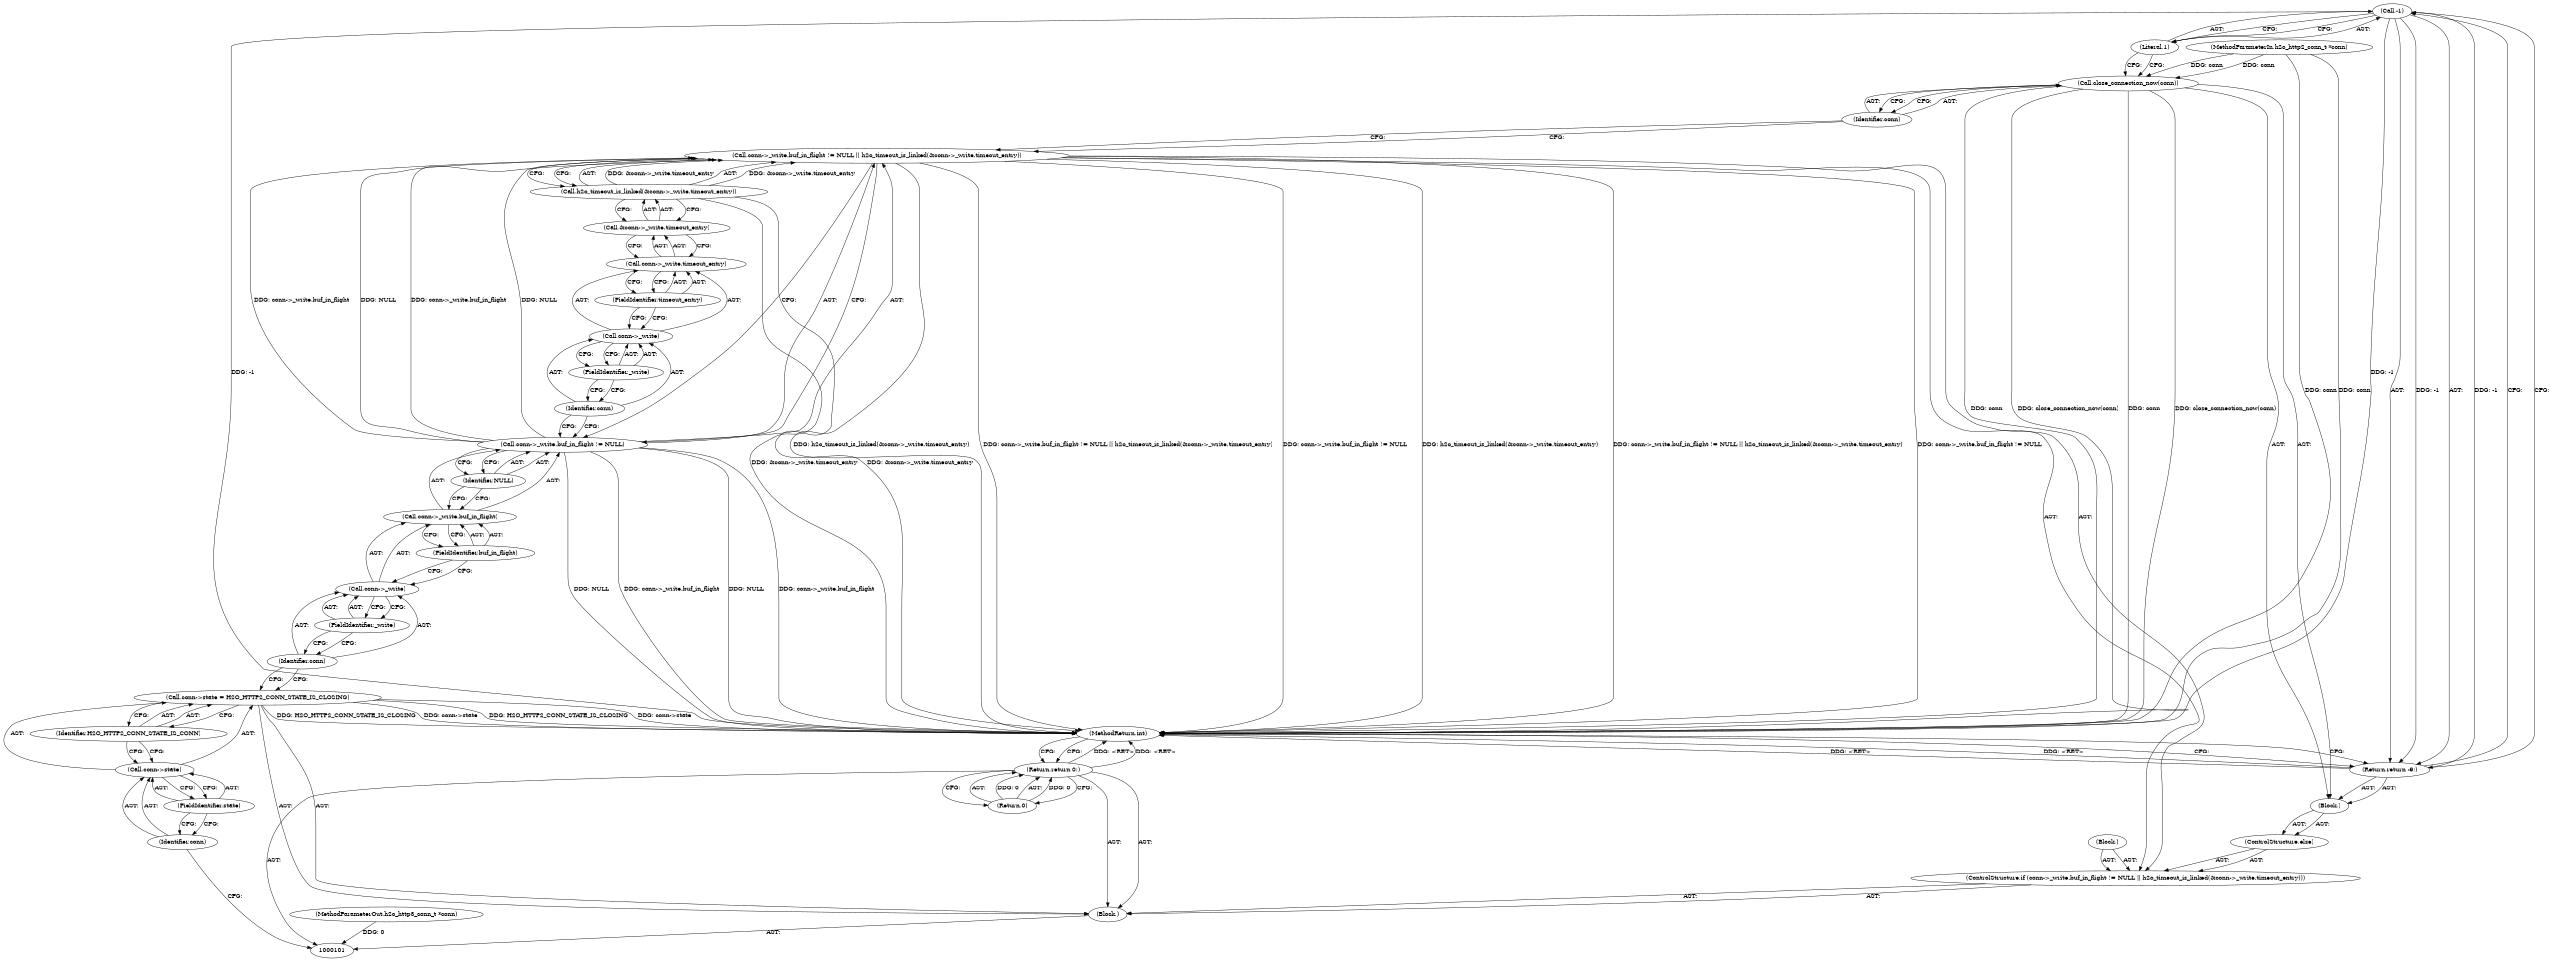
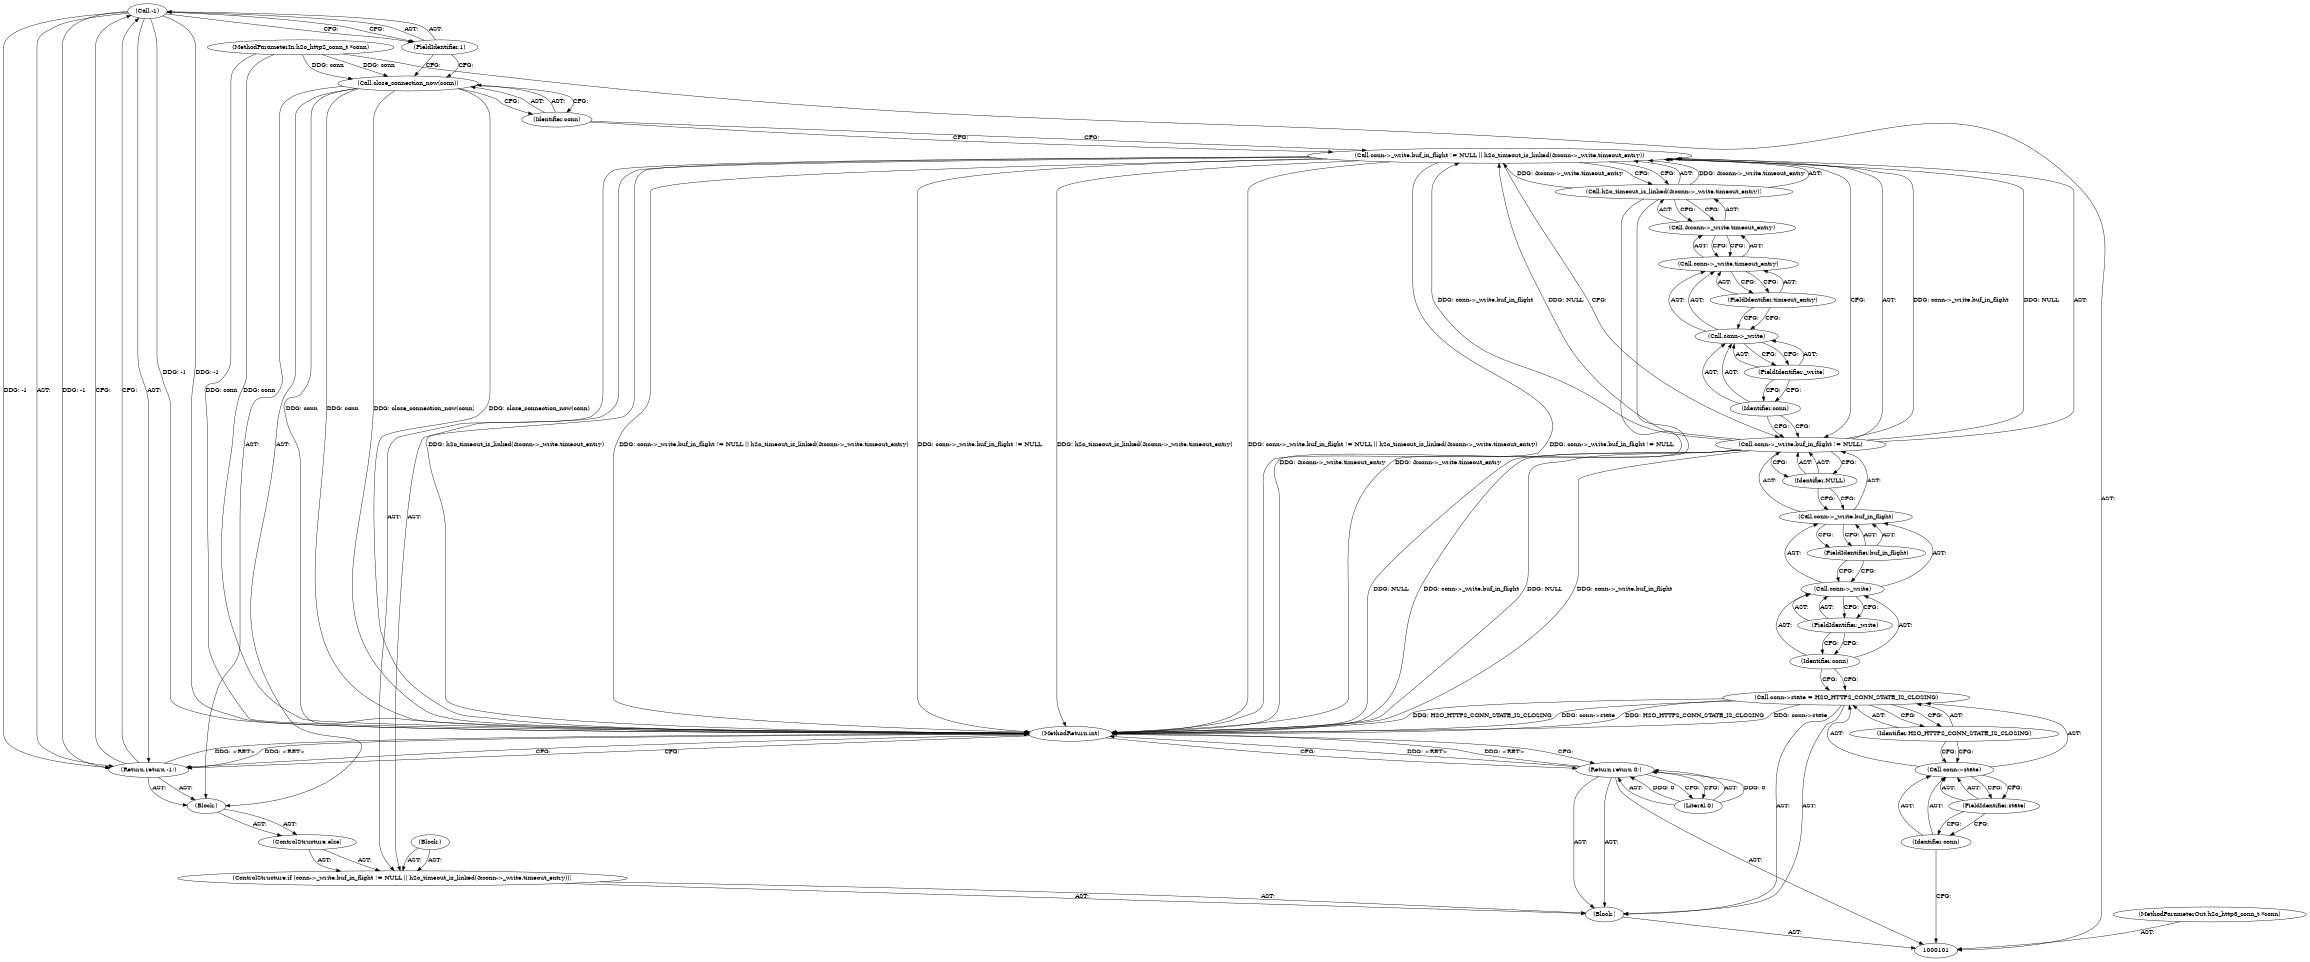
node "(Literal,1)": label "(Literal,1)" -> "(FieldIdentifier,1)"
edge "(MethodParameterIn,h2o_http2_conn_t *conn)" -> "1000101": added, label "AST:"
node "(Identifier,H2O_HTTP2_CONN_STATE_IS_CONN)": label "(Identifier,H2O_HTTP2_CONN_STATE_IS_CONN)" -> "(Identifier,H2O_HTTP2_CONN_STATE_IS_CLOSING)"
node "(Return,return -9;)": label "(Return,return -9;)" -> "(Return,return -1;)"
node "(Return,0)": label "(Return,0)" -> "(Literal,0)"
edge "(MethodParameterOut,h2o_http3_conn_t *conn)" -> "1000101": label "DDG: 0" -> "AST: "
